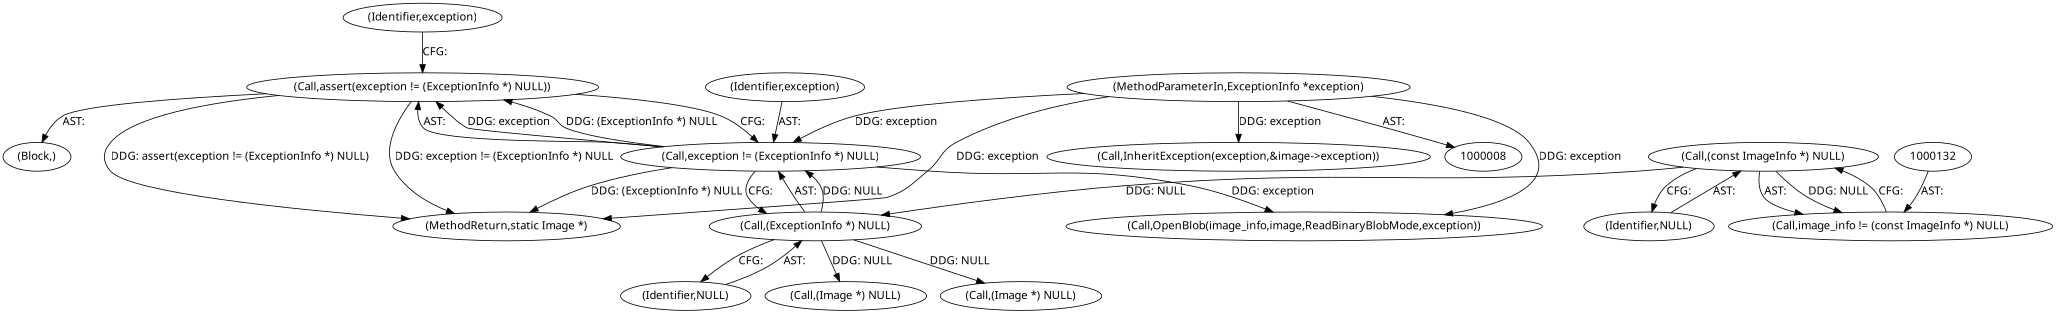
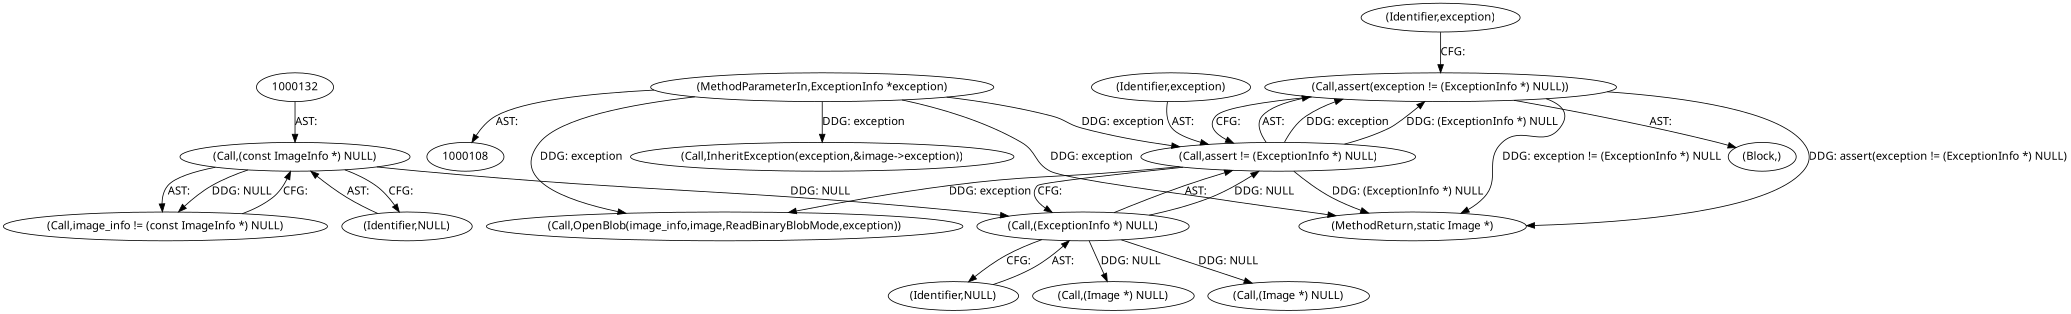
node "(Call,exception != (ExceptionInfo *) NULL)": label "(Call,exception != (ExceptionInfo *) NULL)" -> "(Call,assert != (ExceptionInfo *) NULL)"
node "1000008": label "1000008" -> "1000108"
edge "1000132" -> "(Call,image_info != (const ImageInfo *) NULL)": now "1000132" -> "(Call,(const ImageInfo *) NULL)"
